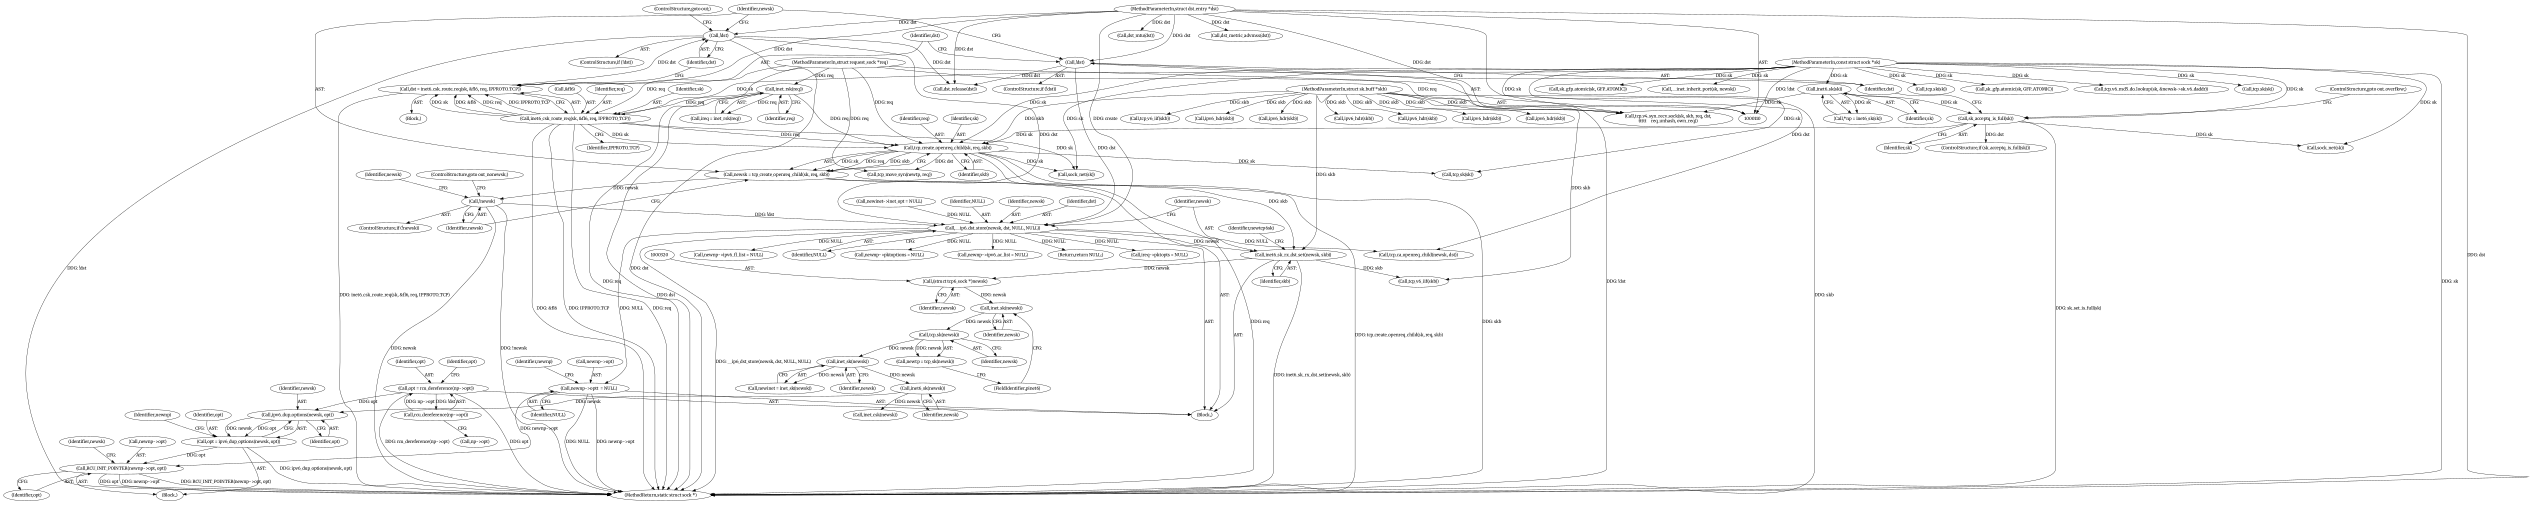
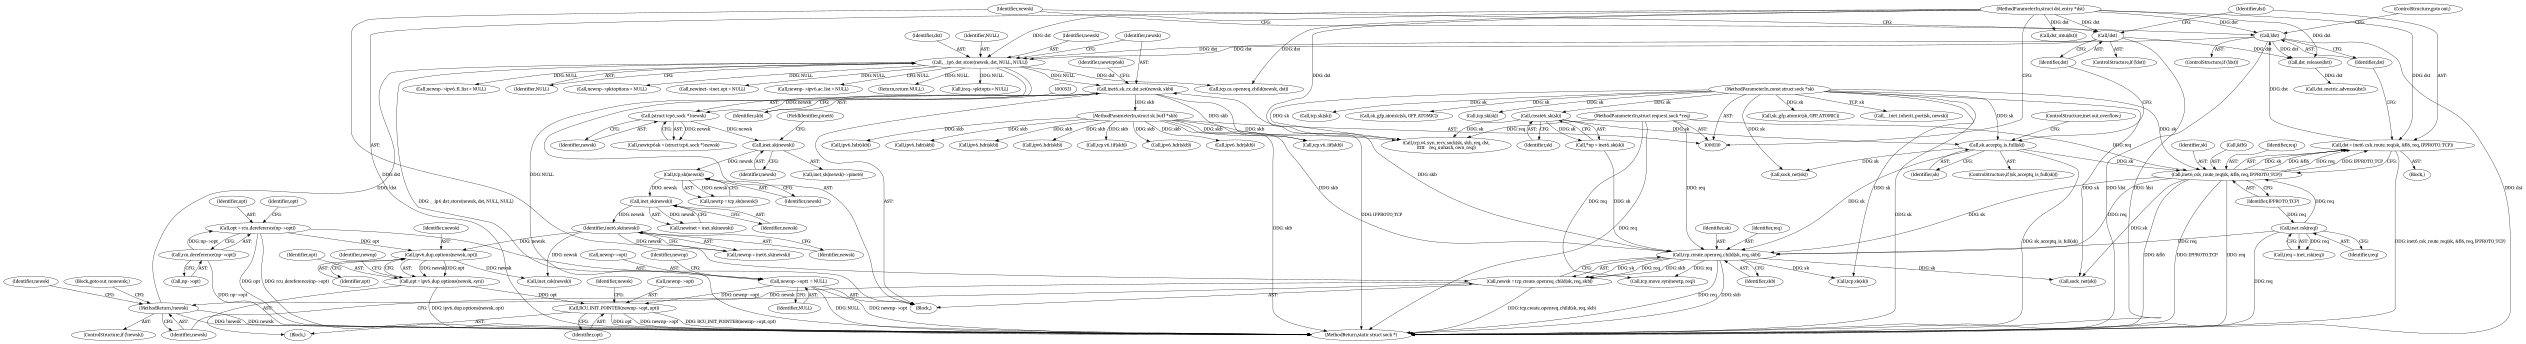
edge "(MethodParameterIn,struct dst_entry *dst)" -> "(Call,dst_metric_advmss(dst))": now "(Call,dst_release(dst))" -> "(Call,dst_metric_advmss(dst))"
edge "(MethodParameterIn,struct dst_entry *dst)" -> "1000110": label "AST: " -> "CFG: "
edge "(MethodParameterIn,const struct sock *sk)" -> "(Call,tcp_create_openreq_child(sk, req, skb))": now "(Call,*np = inet6_sk(sk))" -> "(Call,tcp_create_openreq_child(sk, req, skb))"
edge "(MethodParameterIn,struct request_sock *req)" -> "(Call,inet_rsk(req))": now "(Identifier,IPPROTO_TCP)" -> "(Call,inet_rsk(req))"
edge "(MethodParameterIn,const struct sock *sk)" -> "(Call,__inet_inherit_port(sk, newsk))": label "DDG: sk" -> "TCP: sk"
edge "(MethodParameterIn,const struct sock *sk)" -> "1000110": label "DDG: !dst" -> "AST: "
node "(Call,inet6_sk(sk))": label "(Call,inet6_sk(sk))" -> "(Call,create6_sk(sk))"
node "(Call,tcp_v6_md5_do_lookup(sk, &newsk->sk_v6_daddr))": removed
node "(ControlStructure,goto out_overflow;)": label "(ControlStructure,goto out_overflow;)" -> "(ControlStructure,inet out_overflow;)"
edge "(MethodParameterIn,struct dst_entry *dst)" -> "(Call,__ip6_dst_store(newsk, dst, NULL, NULL))": label "DDG: create" -> "DDG: dst"
edge "(Call,sk_acceptq_is_full(sk))" -> "(ControlStructure,if (sk_acceptq_is_full(sk)))": label "DDG: dst" -> "AST: "
node "(Call,newtcp6sk = (struct tcp6_sock *)newsk)": added
edge "(Call,sk_acceptq_is_full(sk))" -> "(Call,inet6_csk_route_req(sk, &fl6, req, IPPROTO_TCP))": added, label "DDG: sk"
edge "(Call,tcp_create_openreq_child(sk, req, skb))" -> "(Call,tcp_move_syn(newtp, req))": label "DDG: dst" -> "DDG: req"
edge "(MethodParameterIn,struct sk_buff *skb)" -> "(Call,inet6_sk_rx_dst_set(newsk, skb))": reversed
node "(ControlStructure,goto out_nonewsk;)": label "(ControlStructure,goto out_nonewsk;)" -> "(Block,goto out_nonewsk;)"
node "(Call,inet_sk(newsk)->pinet6)": added
edge "(Identifier,IPPROTO_TCP)" -> "(Call,inet6_csk_route_req(sk, &fl6, req, IPPROTO_TCP))": added, label "AST:"
node "(Call,!newsk)": label "(Call,!newsk)" -> "(MethodReturn,!newsk)"
edge "(Call,newinet->inet_opt = NULL)" -> "(Call,__ip6_dst_store(newsk, dst, NULL, NULL))": reversed
edge "(Call,__ip6_dst_store(newsk, dst, NULL, NULL))" -> "(Call,newnp->ipv6_ac_list = NULL)": label "DDG: NULL" -> "CFG: NULL"
edge "(Call,__ip6_dst_store(newsk, dst, NULL, NULL))" -> "(Call,inet6_sk_rx_dst_set(newsk, skb))": label "DDG: newsk" -> "DDG: NULL"
edge "(Call,__ip6_dst_store(newsk, dst, NULL, NULL))" -> "(Call,tcp_ca_openreq_child(newsk, dst))": label "DDG: NULL" -> "DDG: dst"
node "1000320": label "1000320" -> "1000321"
node "(Call,newnp = inet6_sk(newsk))": added
edge "(Call,np->opt)" -> "(Call,rcu_dereference(np->opt))": added, label "AST:"
edge "(Call,ipv6_dup_options(newsk, opt))" -> "(Call,inet_csk(newsk))": added, label "DDG: newsk"
edge "(Call,inet_rsk(req))" -> "(MethodReturn,static struct sock *)": label "DDG: dst" -> "DDG: req"
edge "(Call,sk_acceptq_is_full(sk))" -> "(MethodReturn,static struct sock *)": label "DDG: sk_set_is_full(sk)" -> "DDG: sk_acceptq_is_full(sk)"
edge "(Call,rcu_dereference(np->opt))" -> "(MethodReturn,static struct sock *)": added, label "DDG: np->opt"
edge "(Call,newtp = tcp_sk(newsk))" -> "(FieldIdentifier,pinet6)": now "(Call,newtp = tcp_sk(newsk))" -> "(Call,tcp_sk(newsk))"
edge "(Call,inet6_sk_rx_dst_set(newsk, skb))" -> "(MethodReturn,static struct sock *)": label "DDG: inet6_sk_rx_dst_set(newsk, skb)" -> "DDG: IPPROTO_TCP"
node "(Call,inet6_sk(newsk))": label "(Call,inet6_sk(newsk))" -> "(Identifier,inet6_sk(newsk))"
edge "(Call,opt = rcu_dereference(np->opt))" -> "(Call,rcu_dereference(np->opt))": label "DDG: !dst" -> "CFG: "
node "(Call,opt = ipv6_dup_options(newsk, opt))": label "(Call,opt = ipv6_dup_options(newsk, opt))" -> "(Call,opt = ipv6_dup_options(newsk, syn))"
